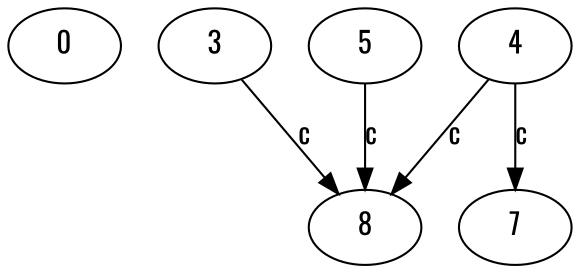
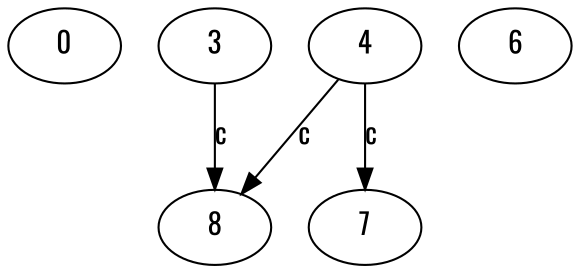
node "5": removed
node "6": added
